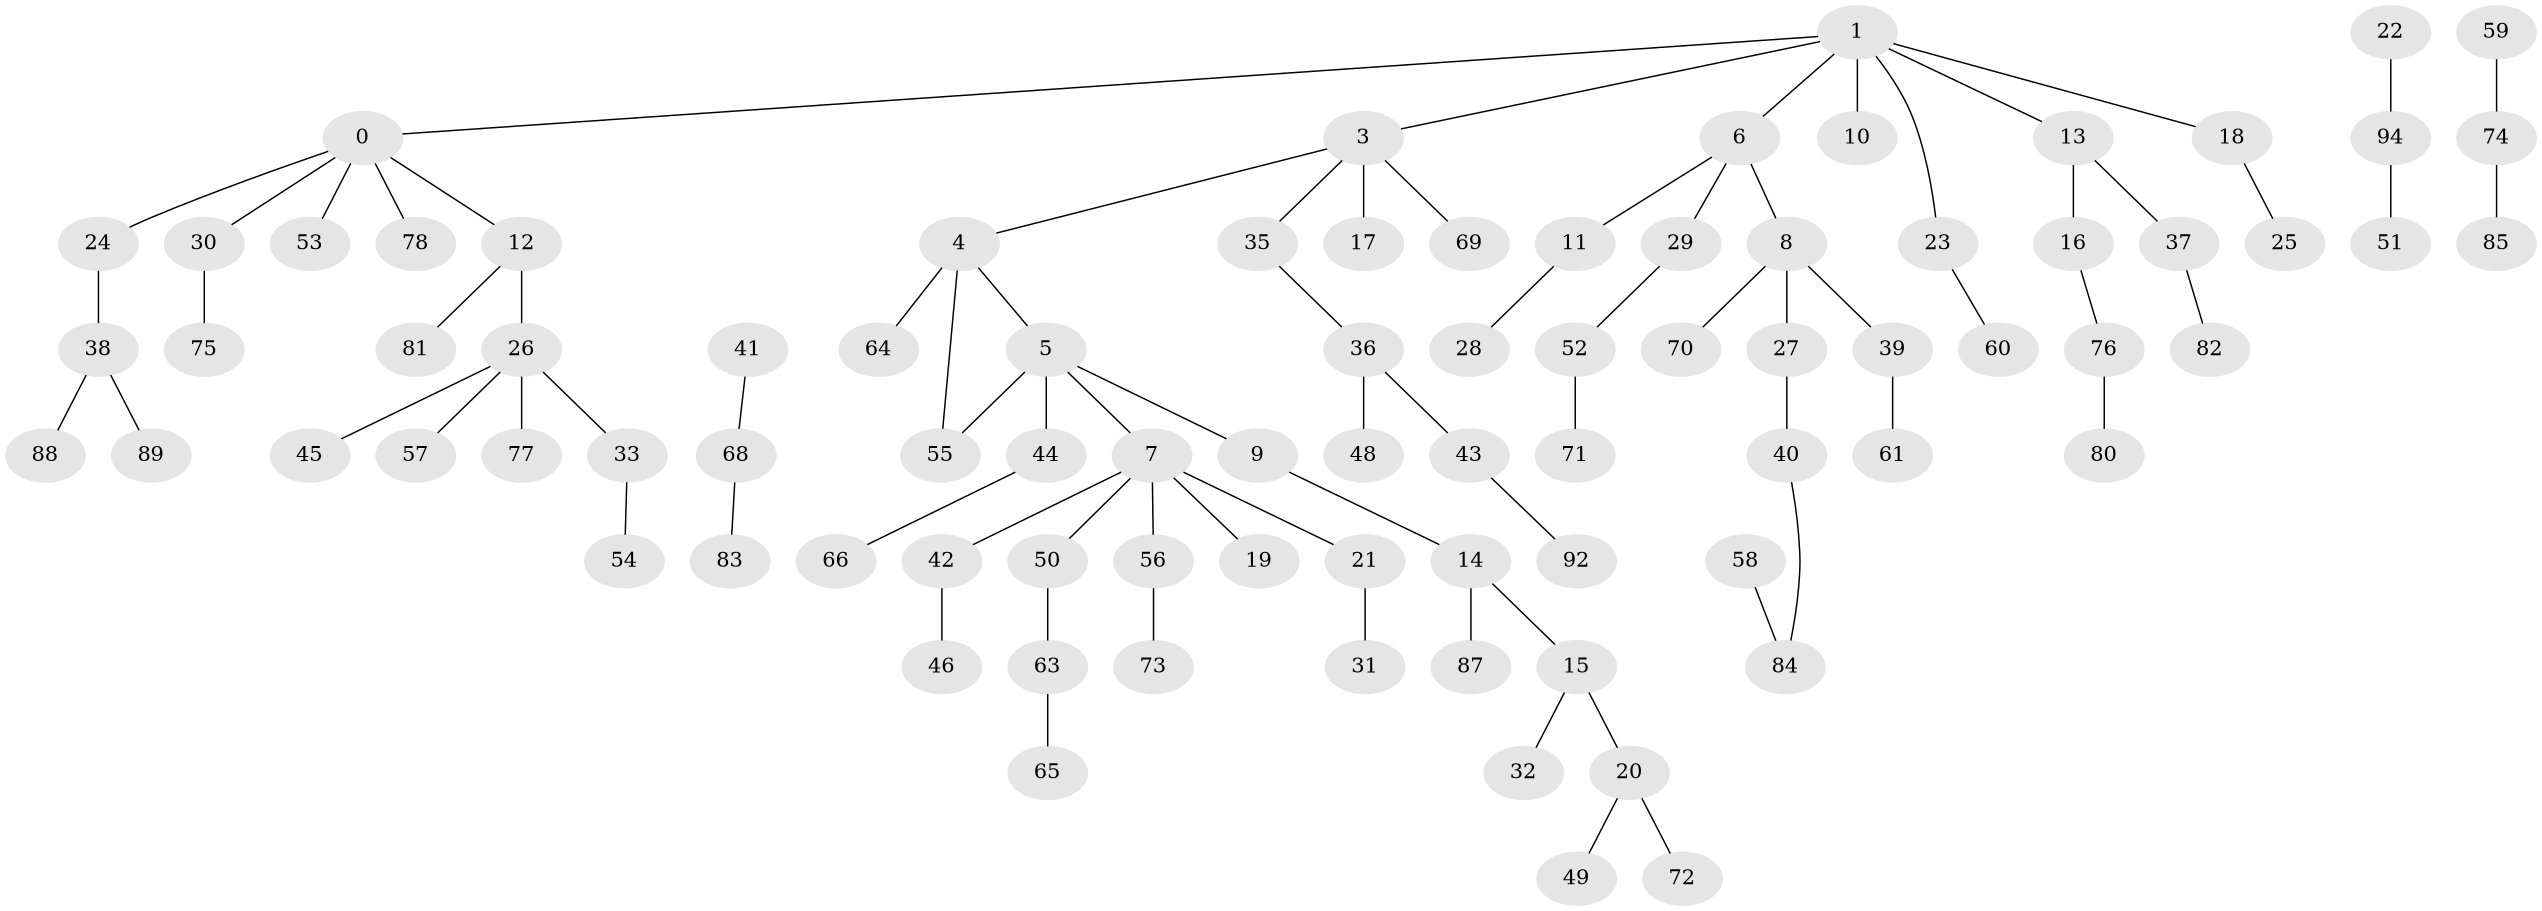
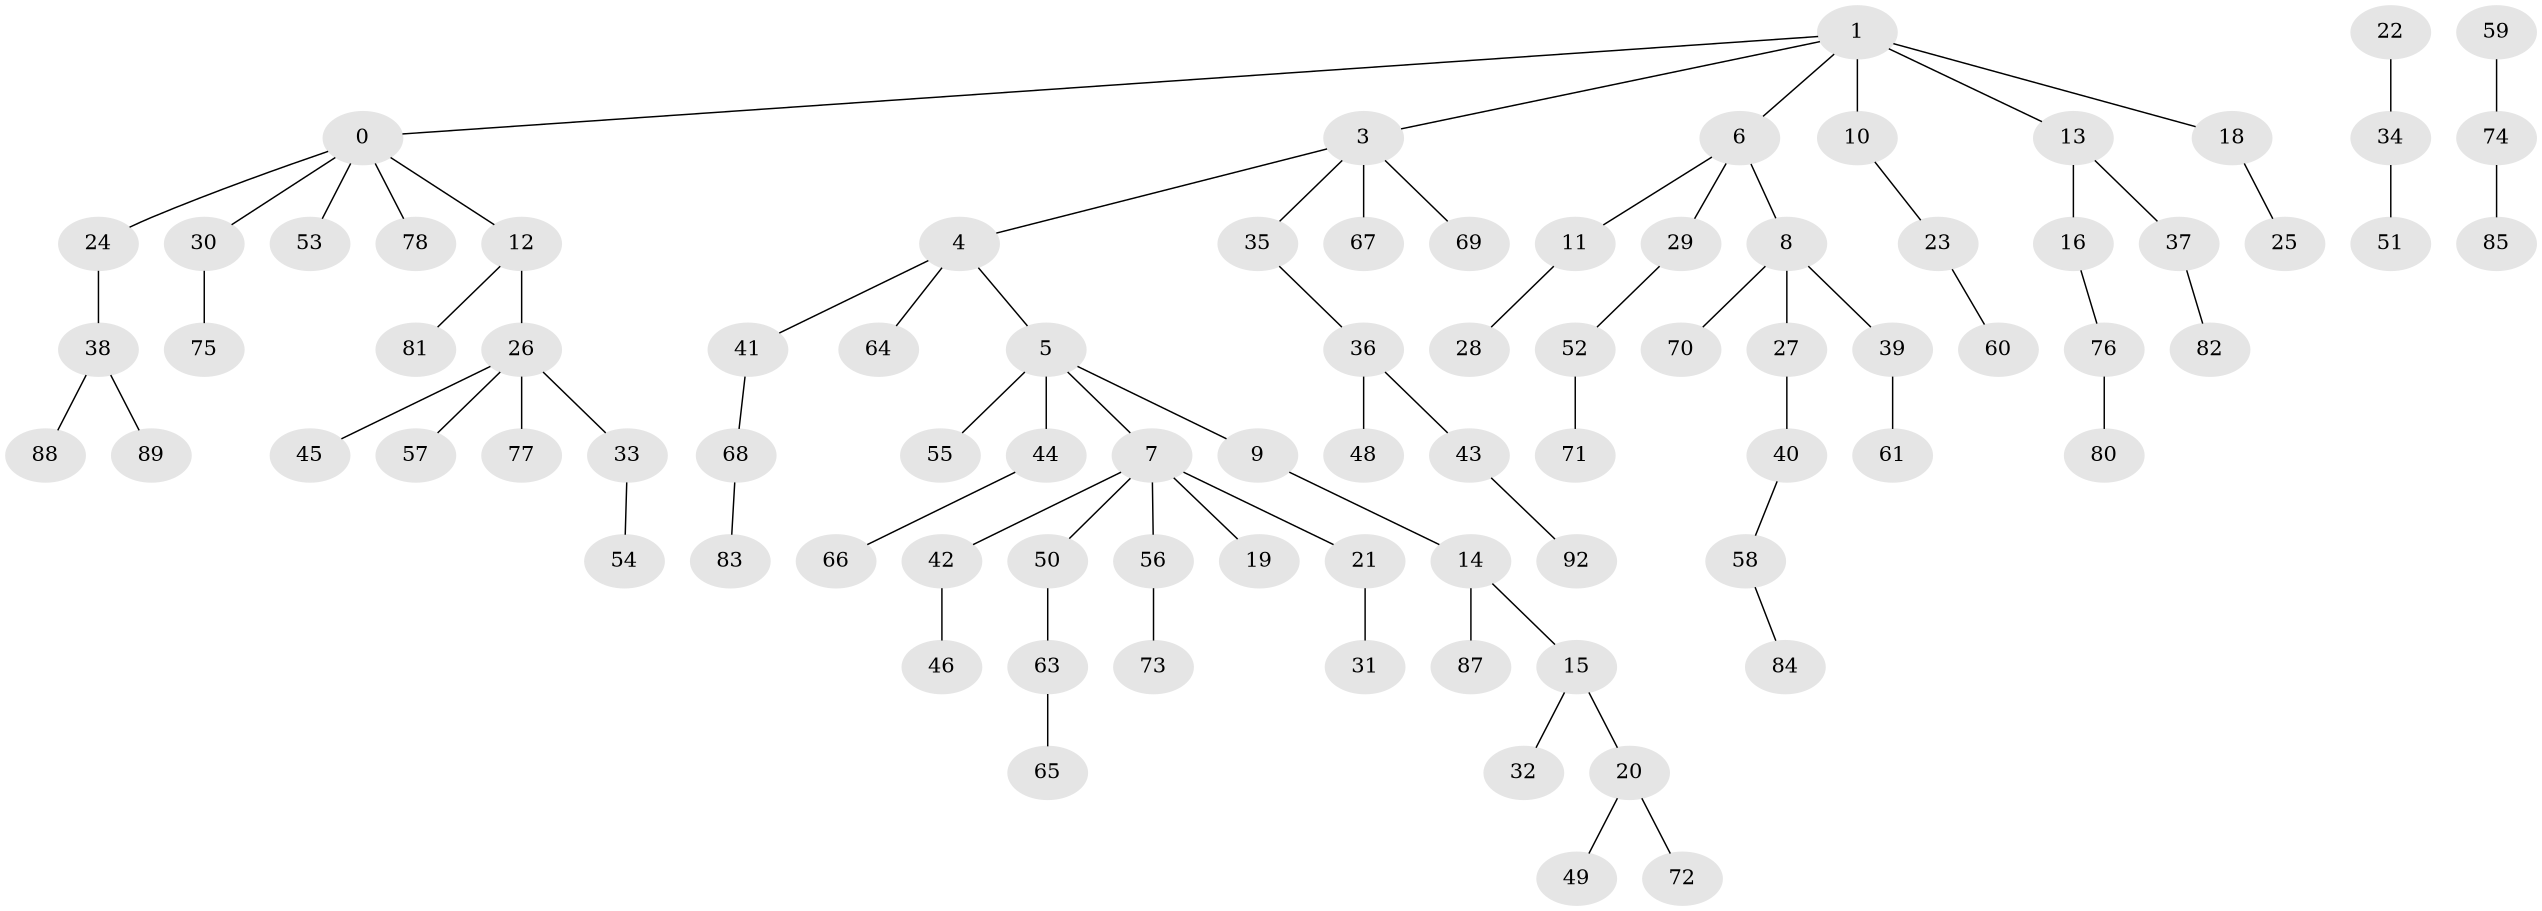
edge "1" -- "23": now "10" -- "23"
node "94": label "94" -> "34"
node "17": label "17" -> "67"
edge "4" -- "55": now "4" -- "41"
edge "40" -- "84": now "40" -- "58"
